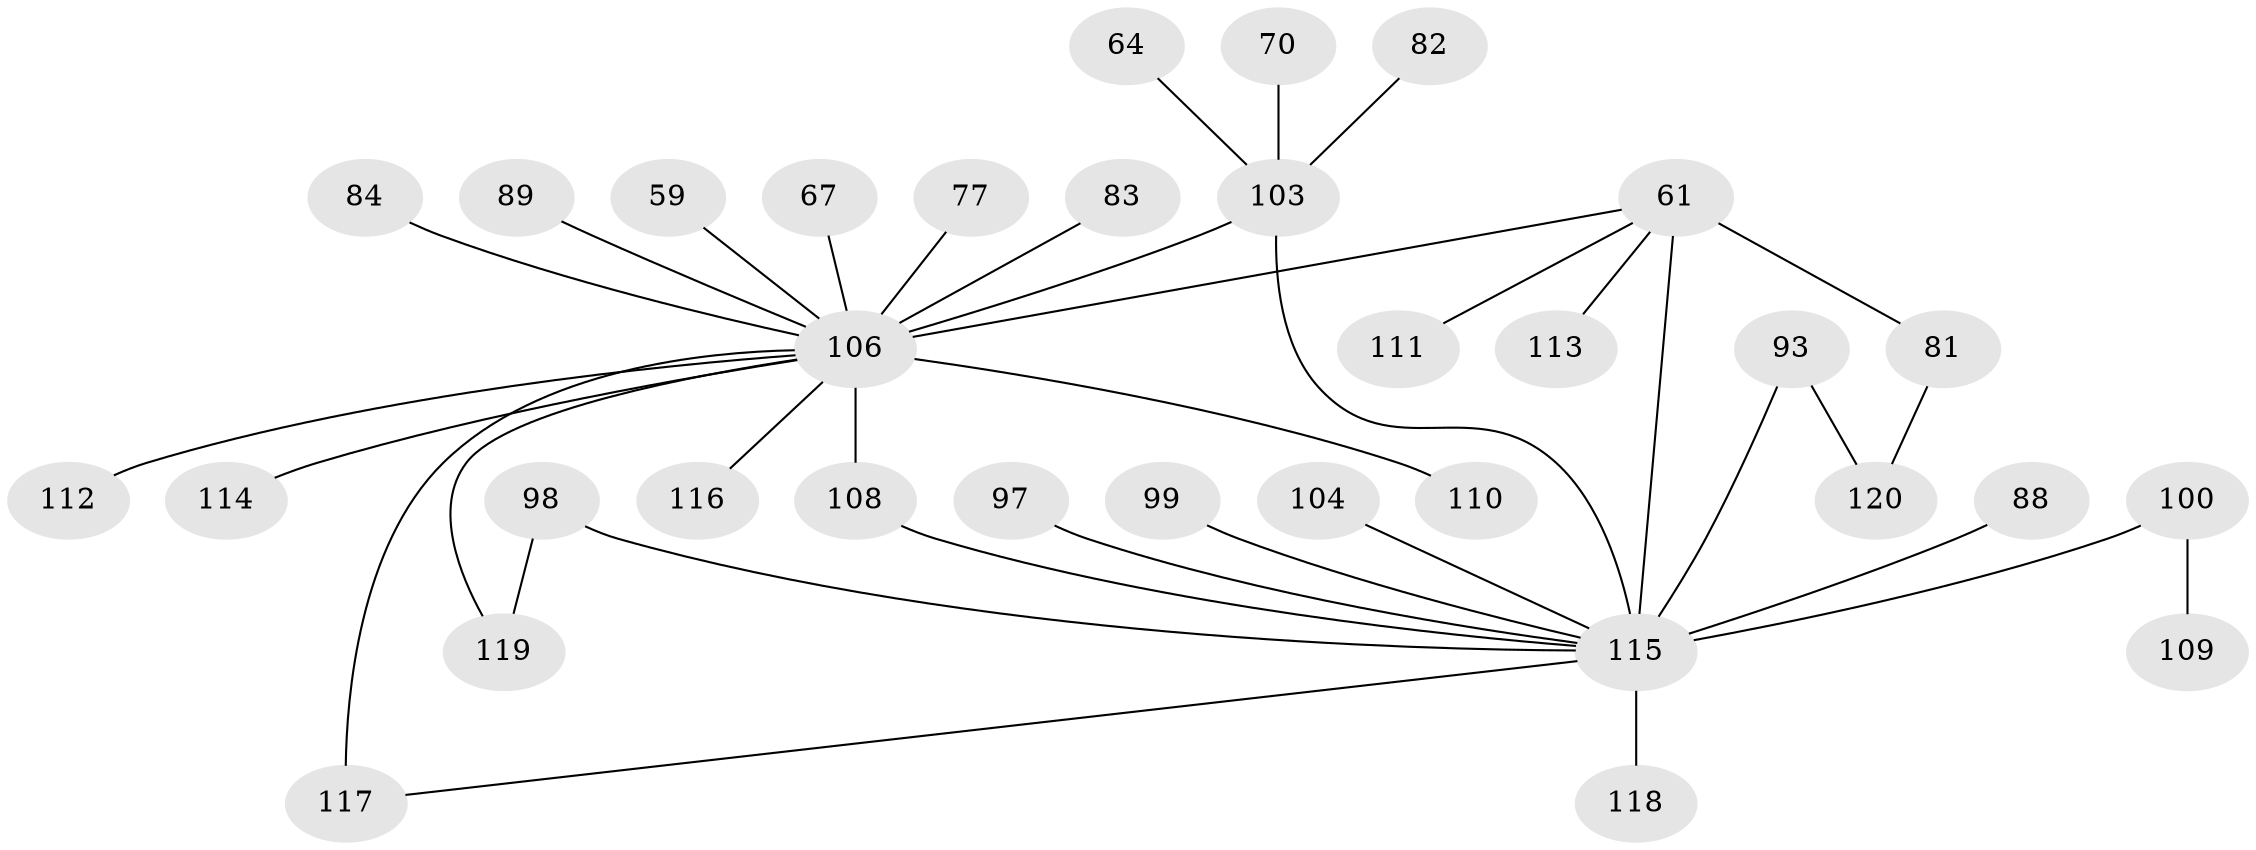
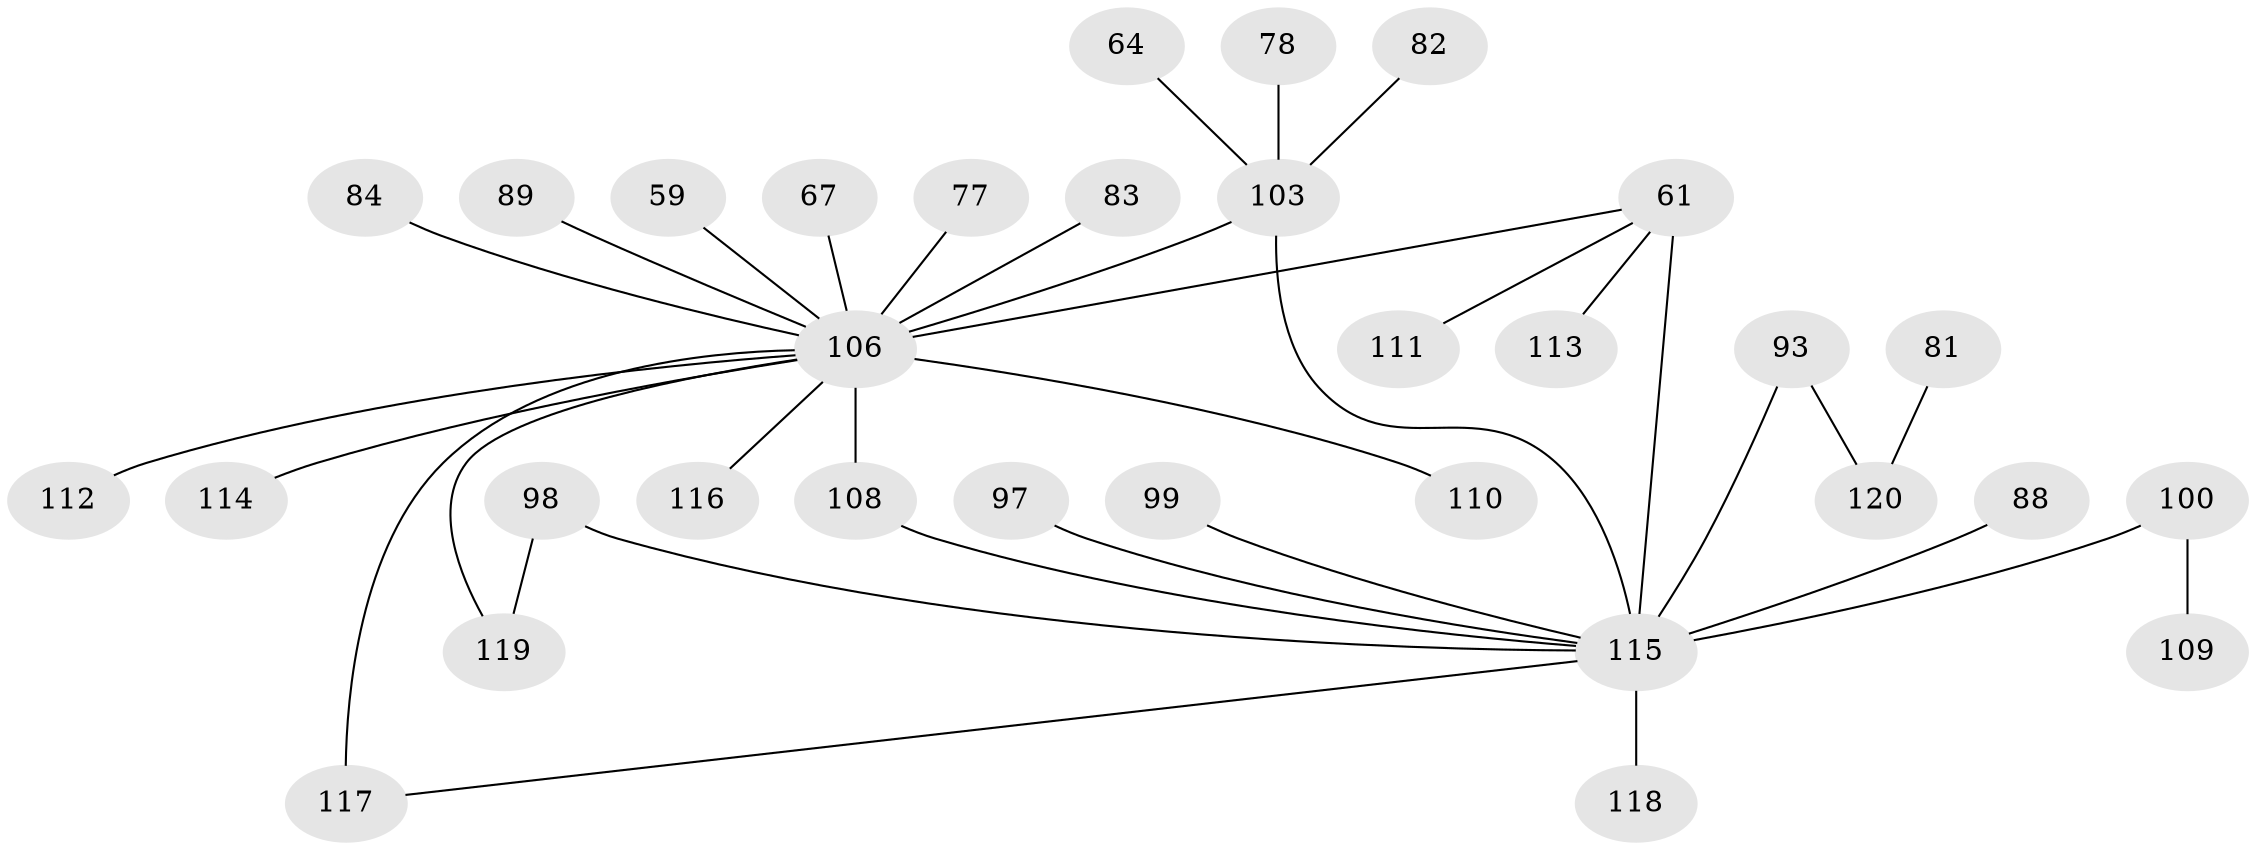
node "70": label "70" -> "78"
edge "61" -- "81": removed
node "104": removed
